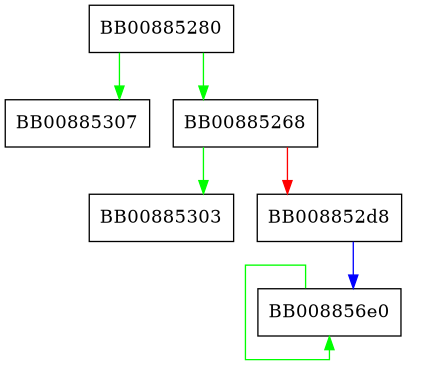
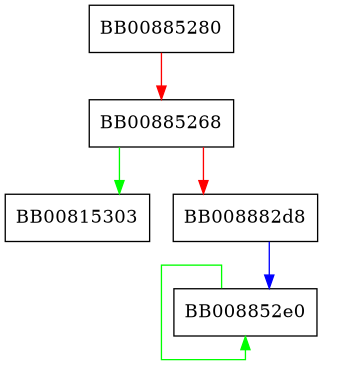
edge "BB00885280" -> "BB00885268": color green -> red
node "BB00885307": removed
node "BB00885303": label "BB00885303" -> "BB00815303"
node "BB008852d8": label "BB008852d8" -> "BB008882d8"
node "BB008856e0": label "BB008856e0" -> "BB008852e0"
